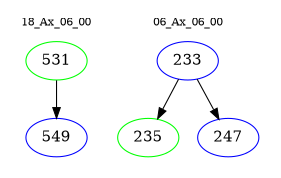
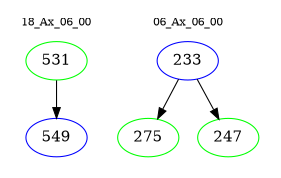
node "235": label "235" -> "275"
node "247": color blue -> green
